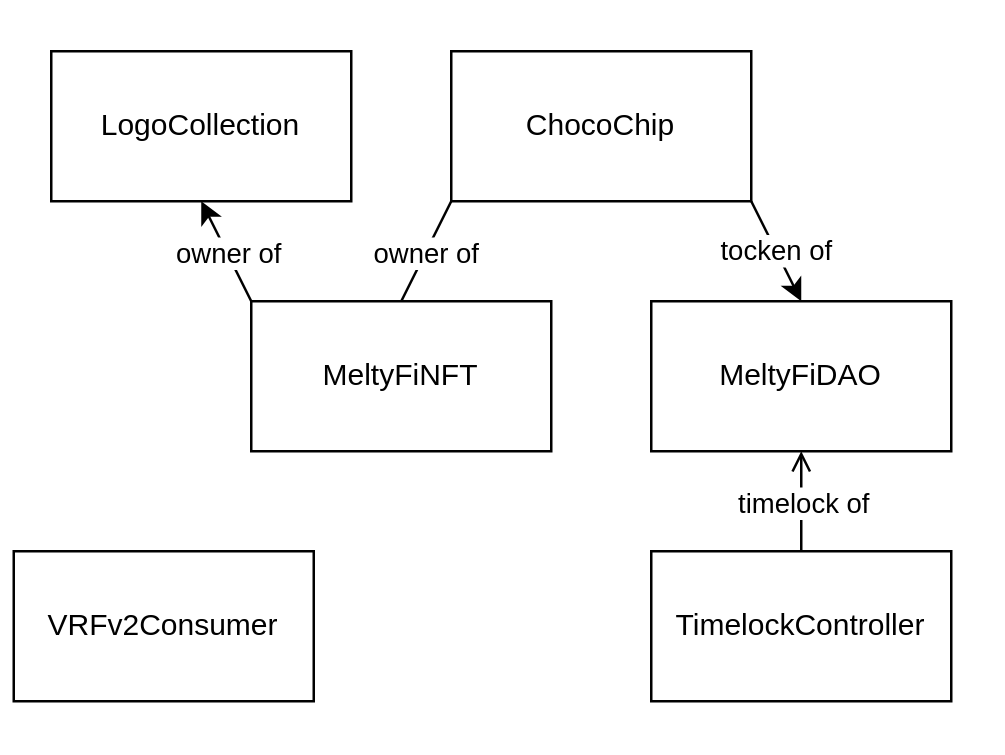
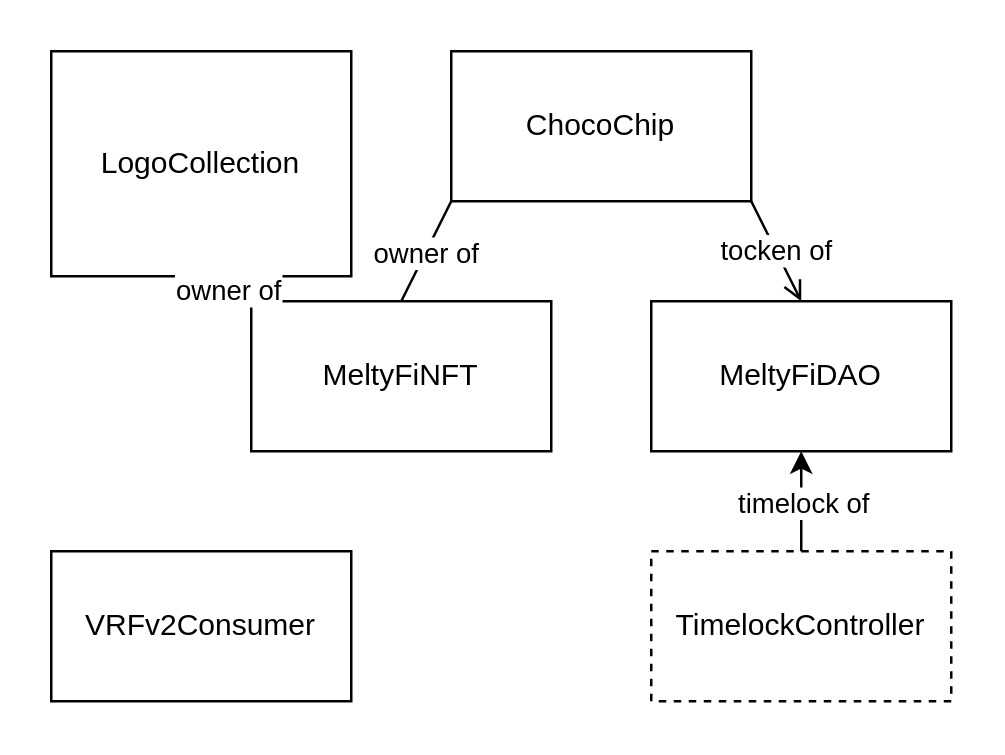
node "LogoCollection": size 300x150 -> 300x225
edge "ChocoChip" -> "MeltyFiDAO": arrowhead classic -> open
edge "TimelockController" -> "MeltyFiDAO": arrowhead open -> classic
node "VRFv2Consumer": moved (164, 626) -> (201, 626)
node "TimelockController": style solid -> dashed
